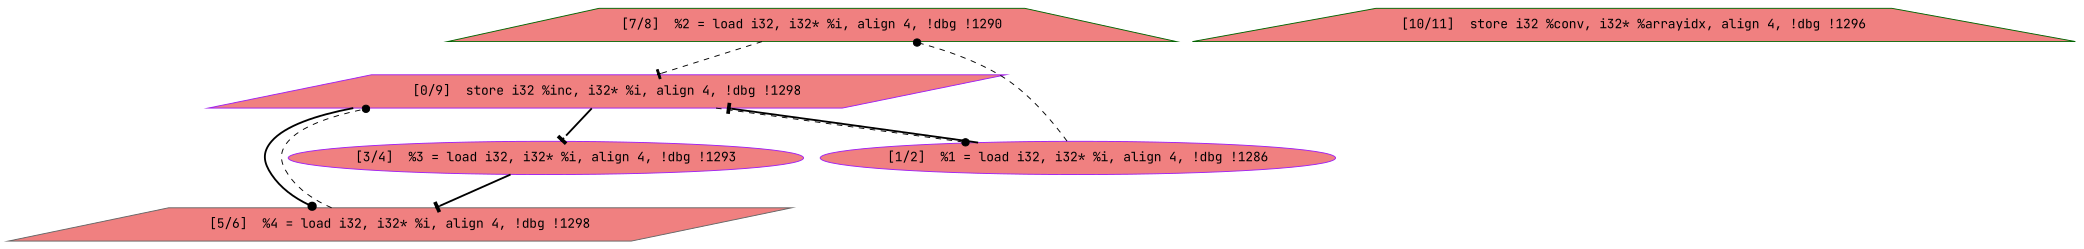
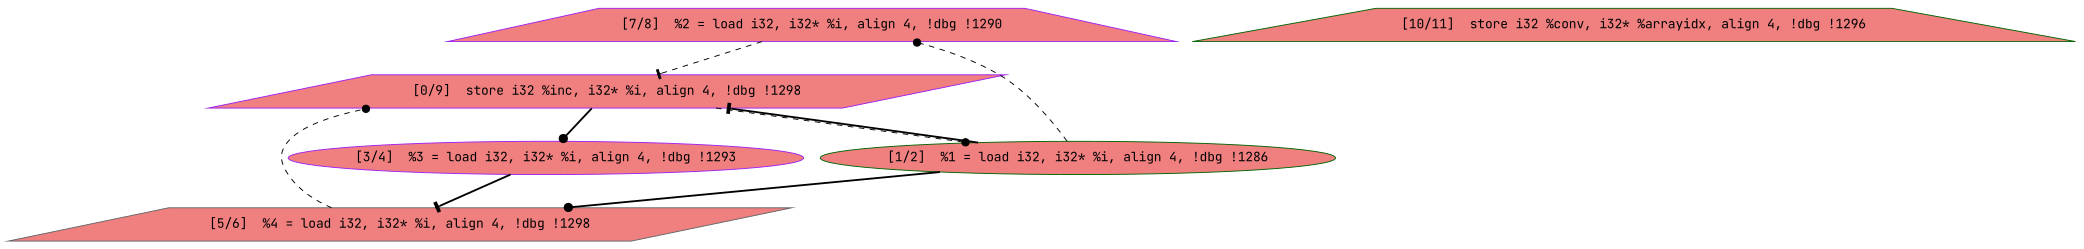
node "[7/8]  %2 = load i32, i32* %i, align 4, !dbg !1290": color darkgreen -> purple
edge "[0/9]  store i32 %inc, i32* %i, align 4, !dbg !1298" -> "[3/4]  %3 = load i32, i32* %i, align 4, !dbg !1293": arrowhead tee -> dot
edge "[0/9]  store i32 %inc, i32* %i, align 4, !dbg !1298" -> "[5/6]  %4 = load i32, i32* %i, align 4, !dbg !1298": now "[1/2]  %1 = load i32, i32* %i, align 4, !dbg !1286" -> "[5/6]  %4 = load i32, i32* %i, align 4, !dbg !1298"
node "[1/2]  %1 = load i32, i32* %i, align 4, !dbg !1286": color purple -> darkgreen
